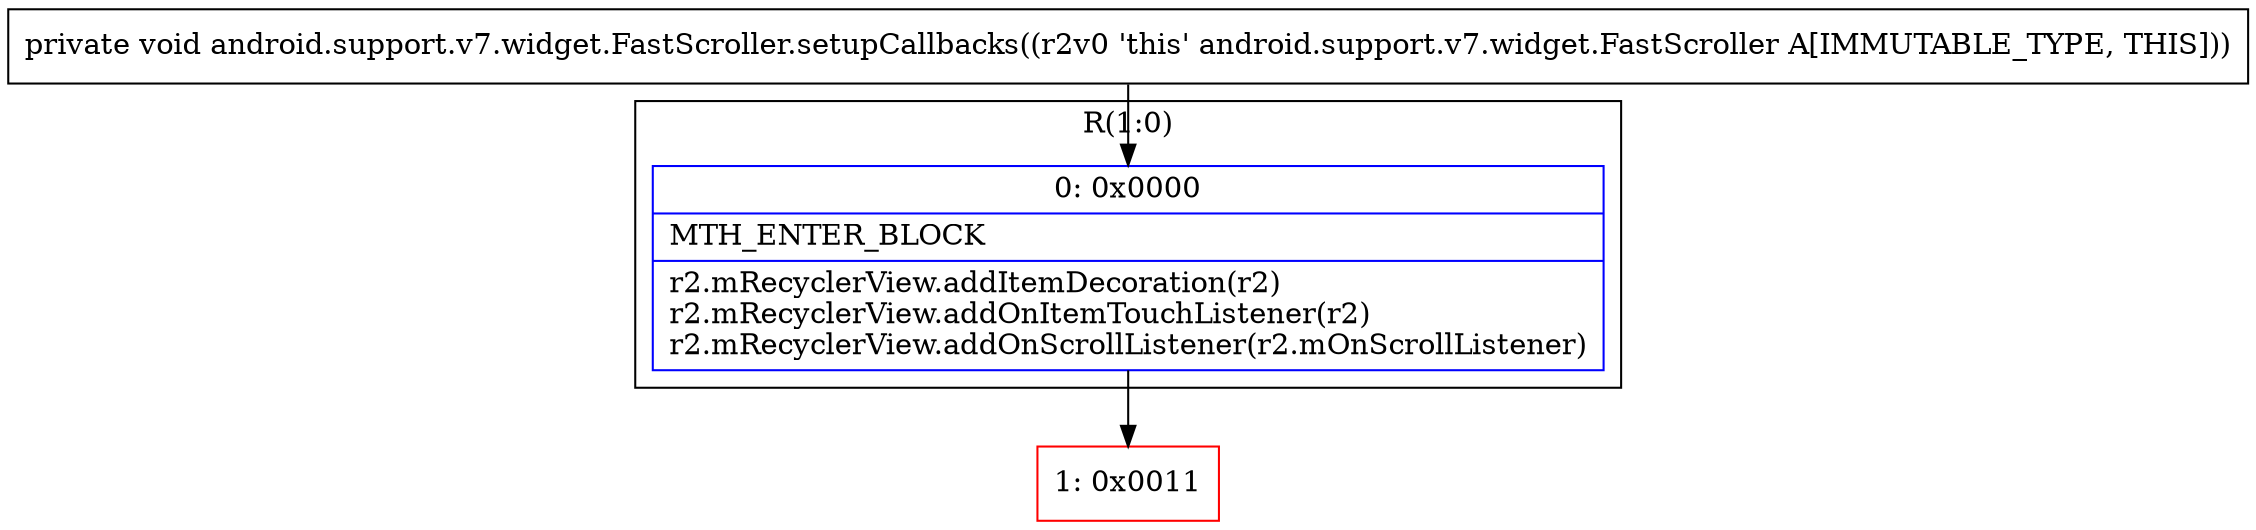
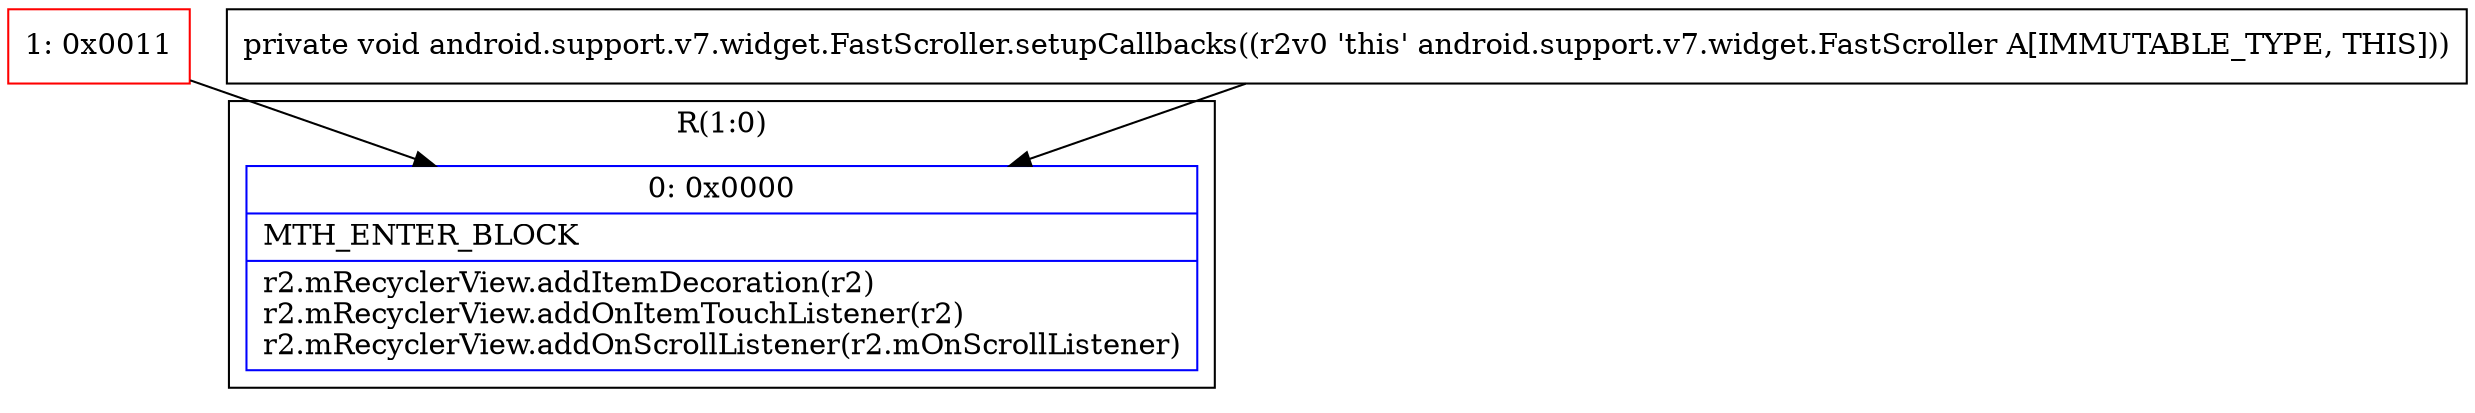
edge "0: 0x0000" -> "1: 0x0011": reversed
